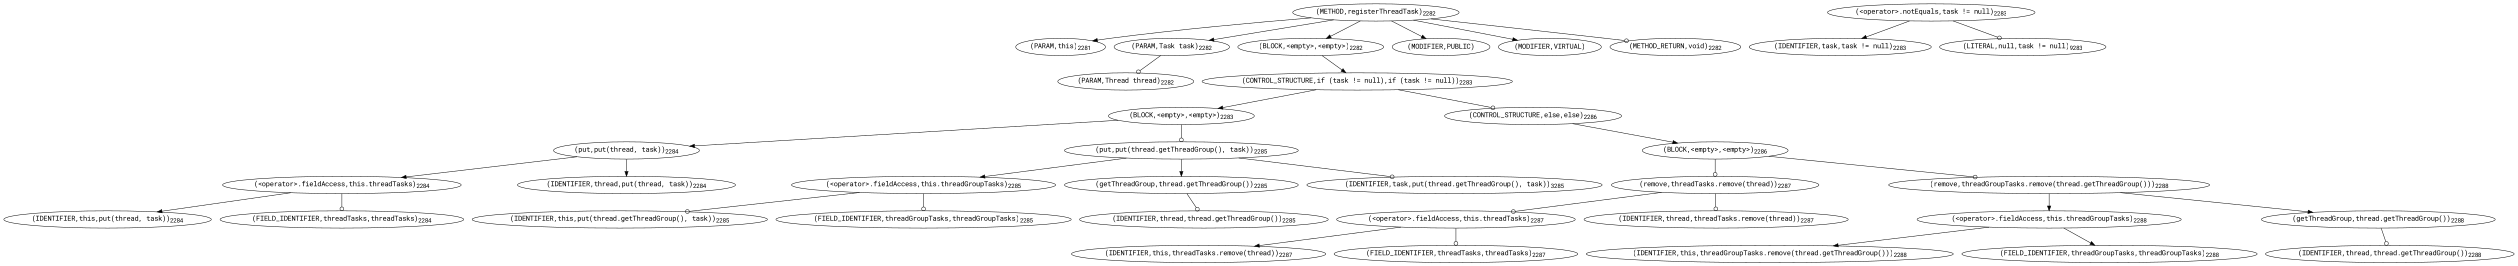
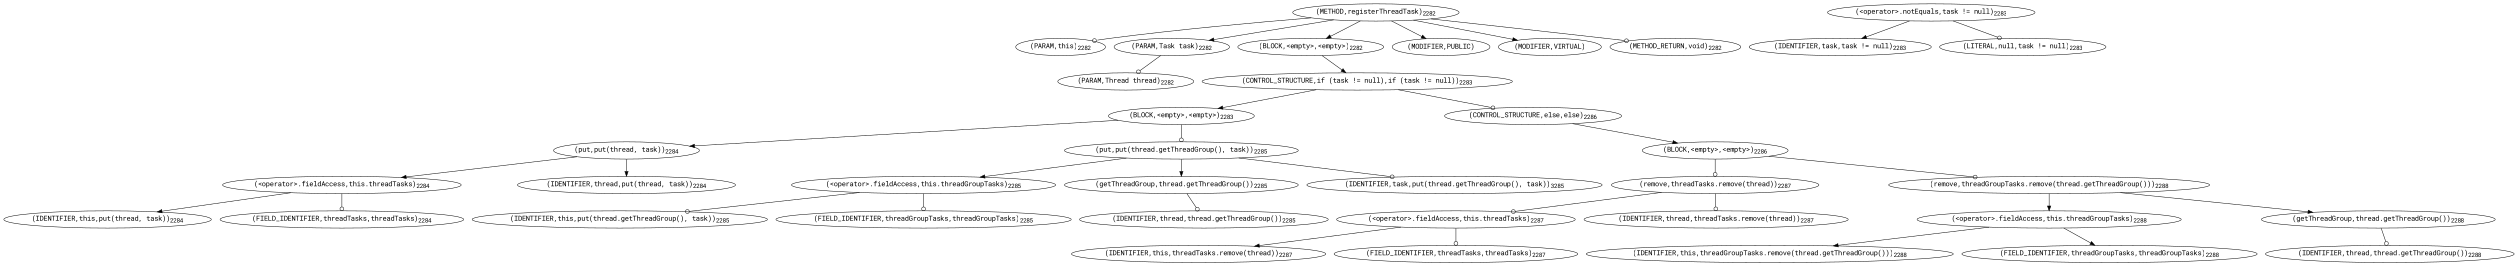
edge "(METHOD,registerThreadTask)" -> "(PARAM,this)": arrowhead normal -> odot
node "(PARAM,this)": text "2281" -> "2282"
node "(LITERAL,null,task != null)": text "9283" -> "2283"
